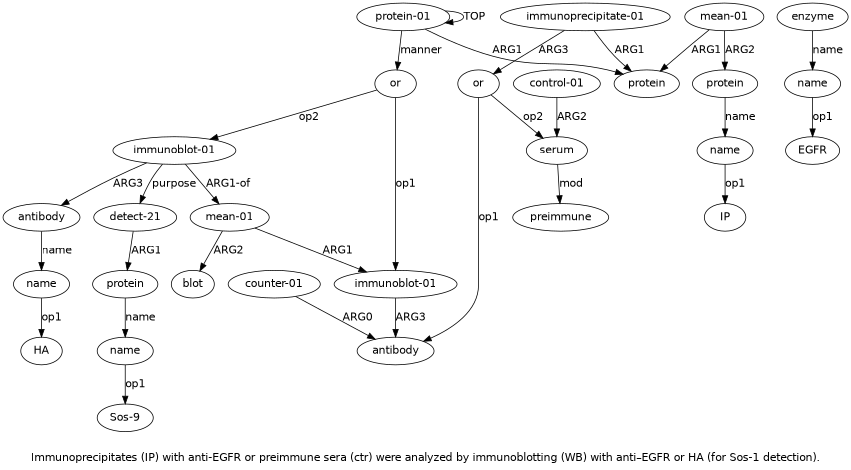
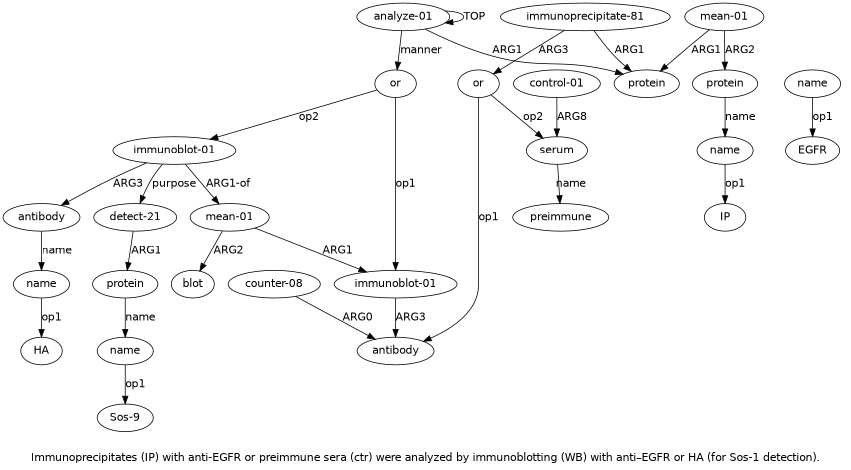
node "protein-01": label "protein-01" -> "analyze-01"
node "immunoprecipitate-01": label "immunoprecipitate-01" -> "immunoprecipitate-81"
node "enzyme": removed
edge "control-01" -> "serum": label "ARG2" -> "ARG8"
edge "serum" -> "preimmune": label "mod" -> "name"
node "counter-01": label "counter-01" -> "counter-08"
